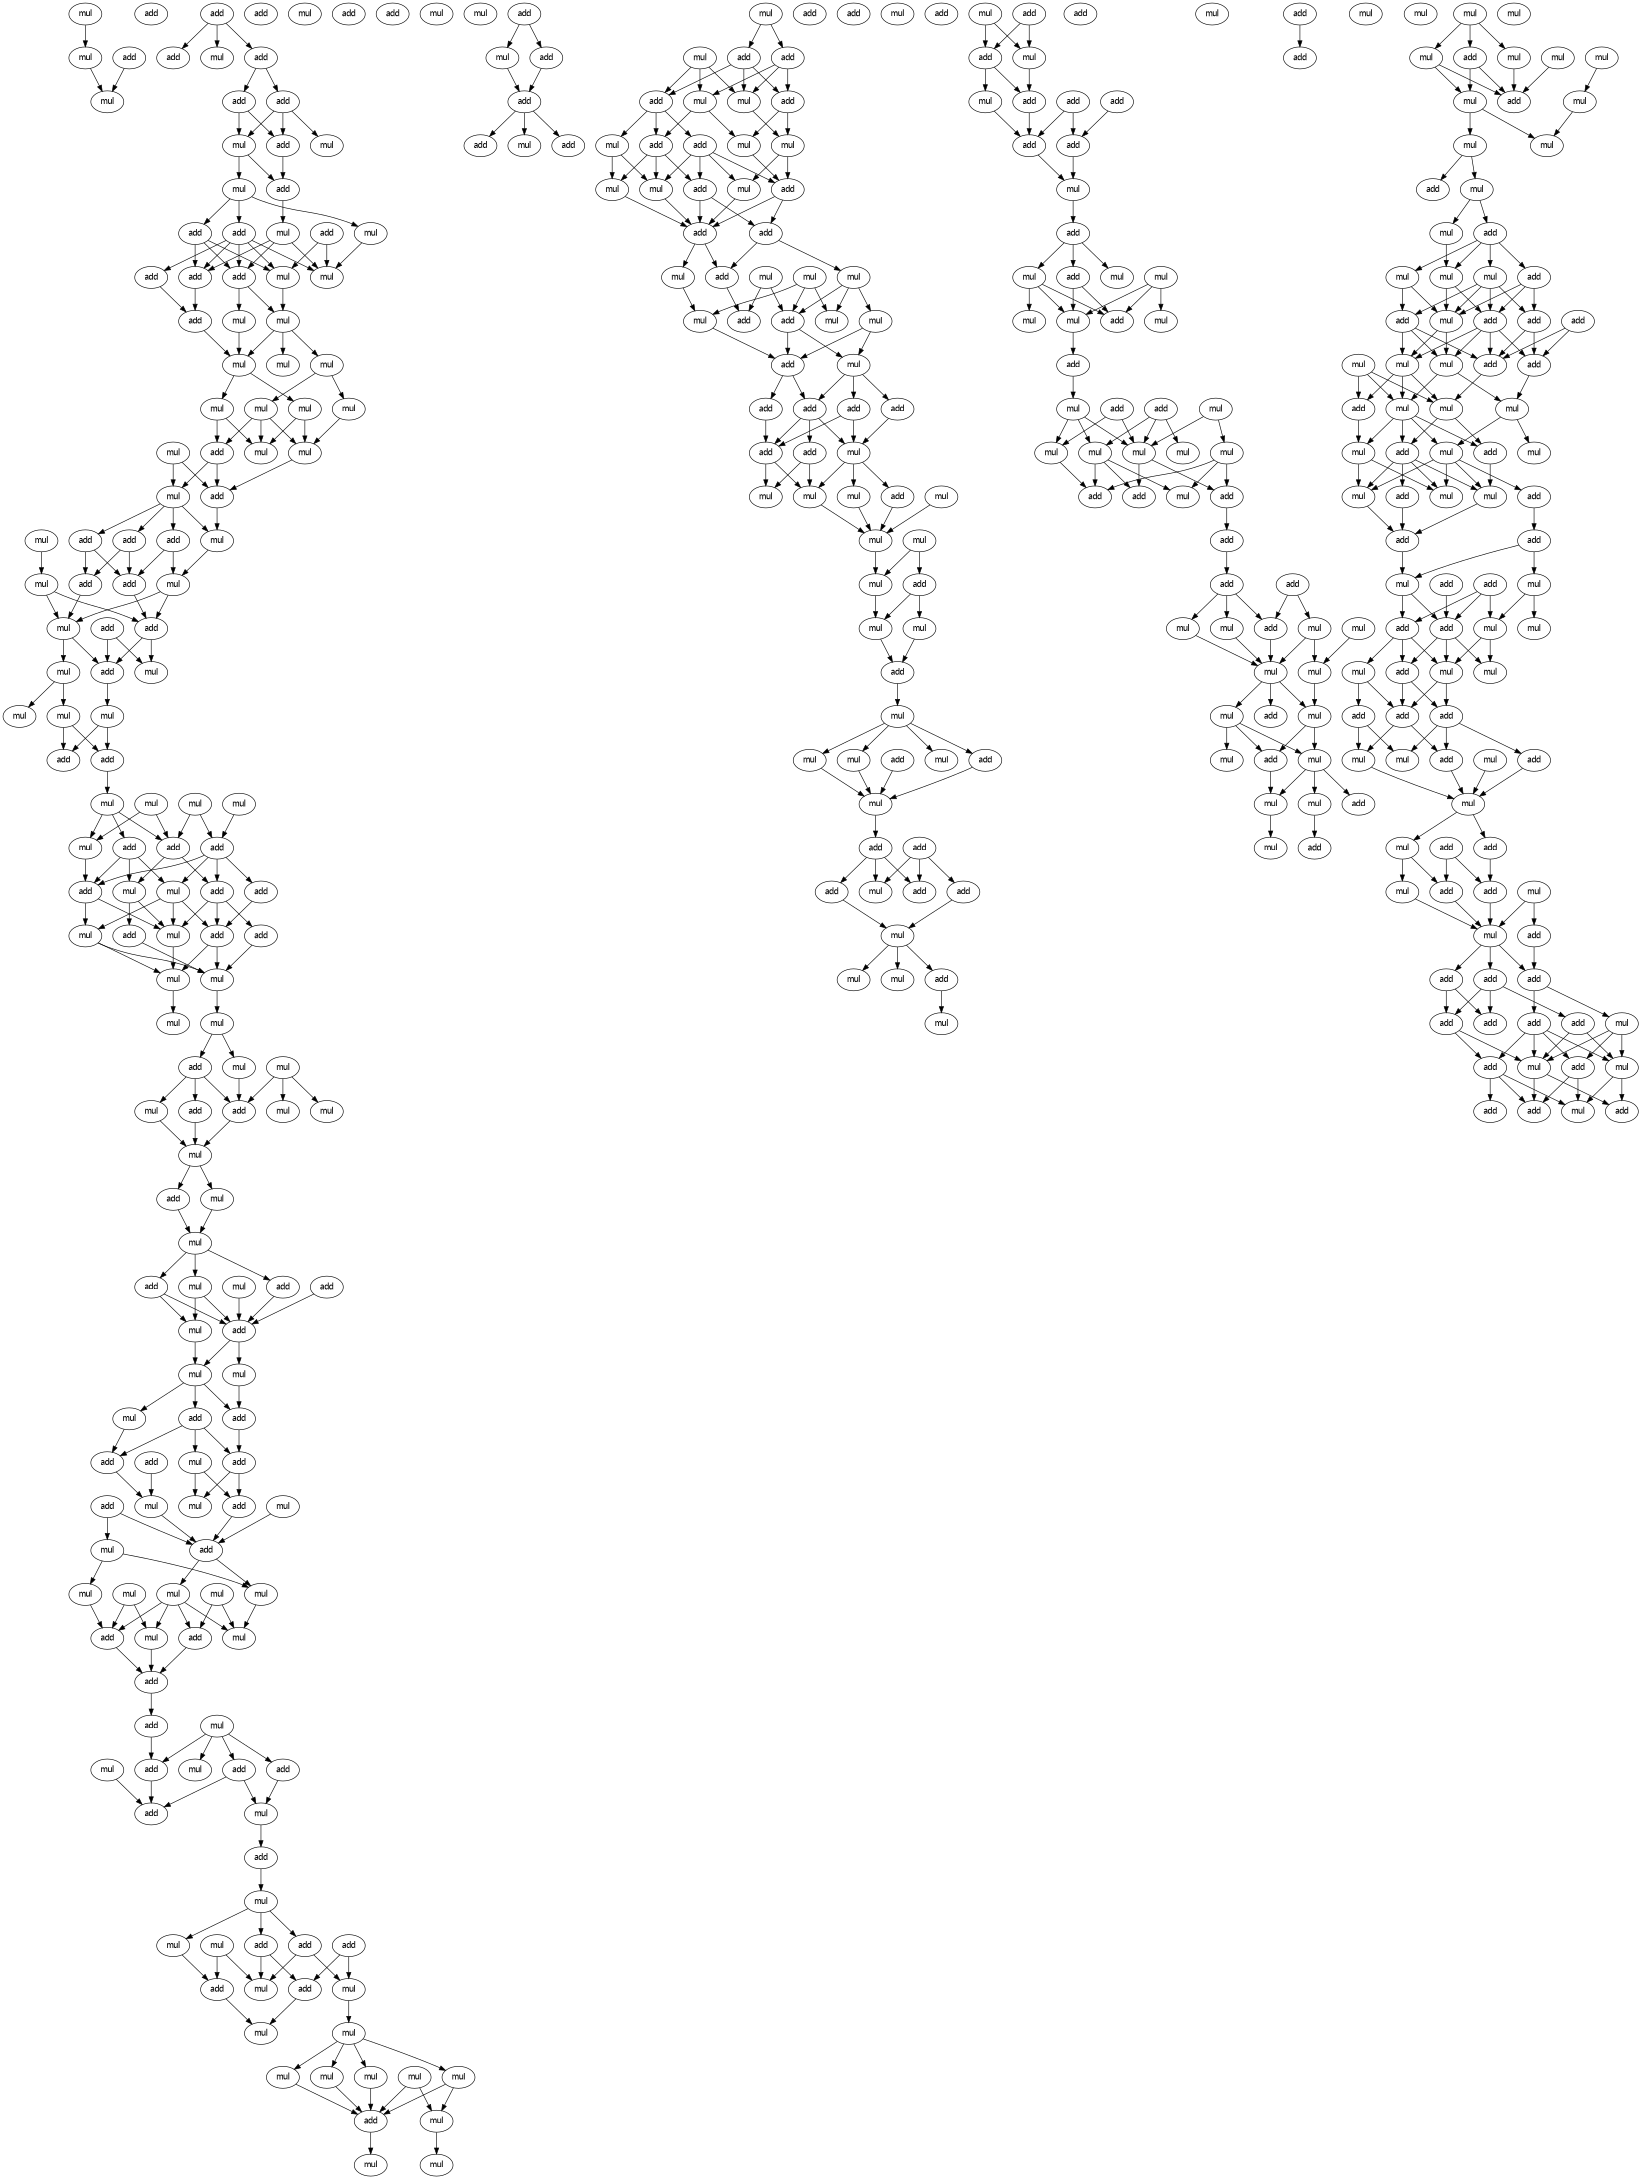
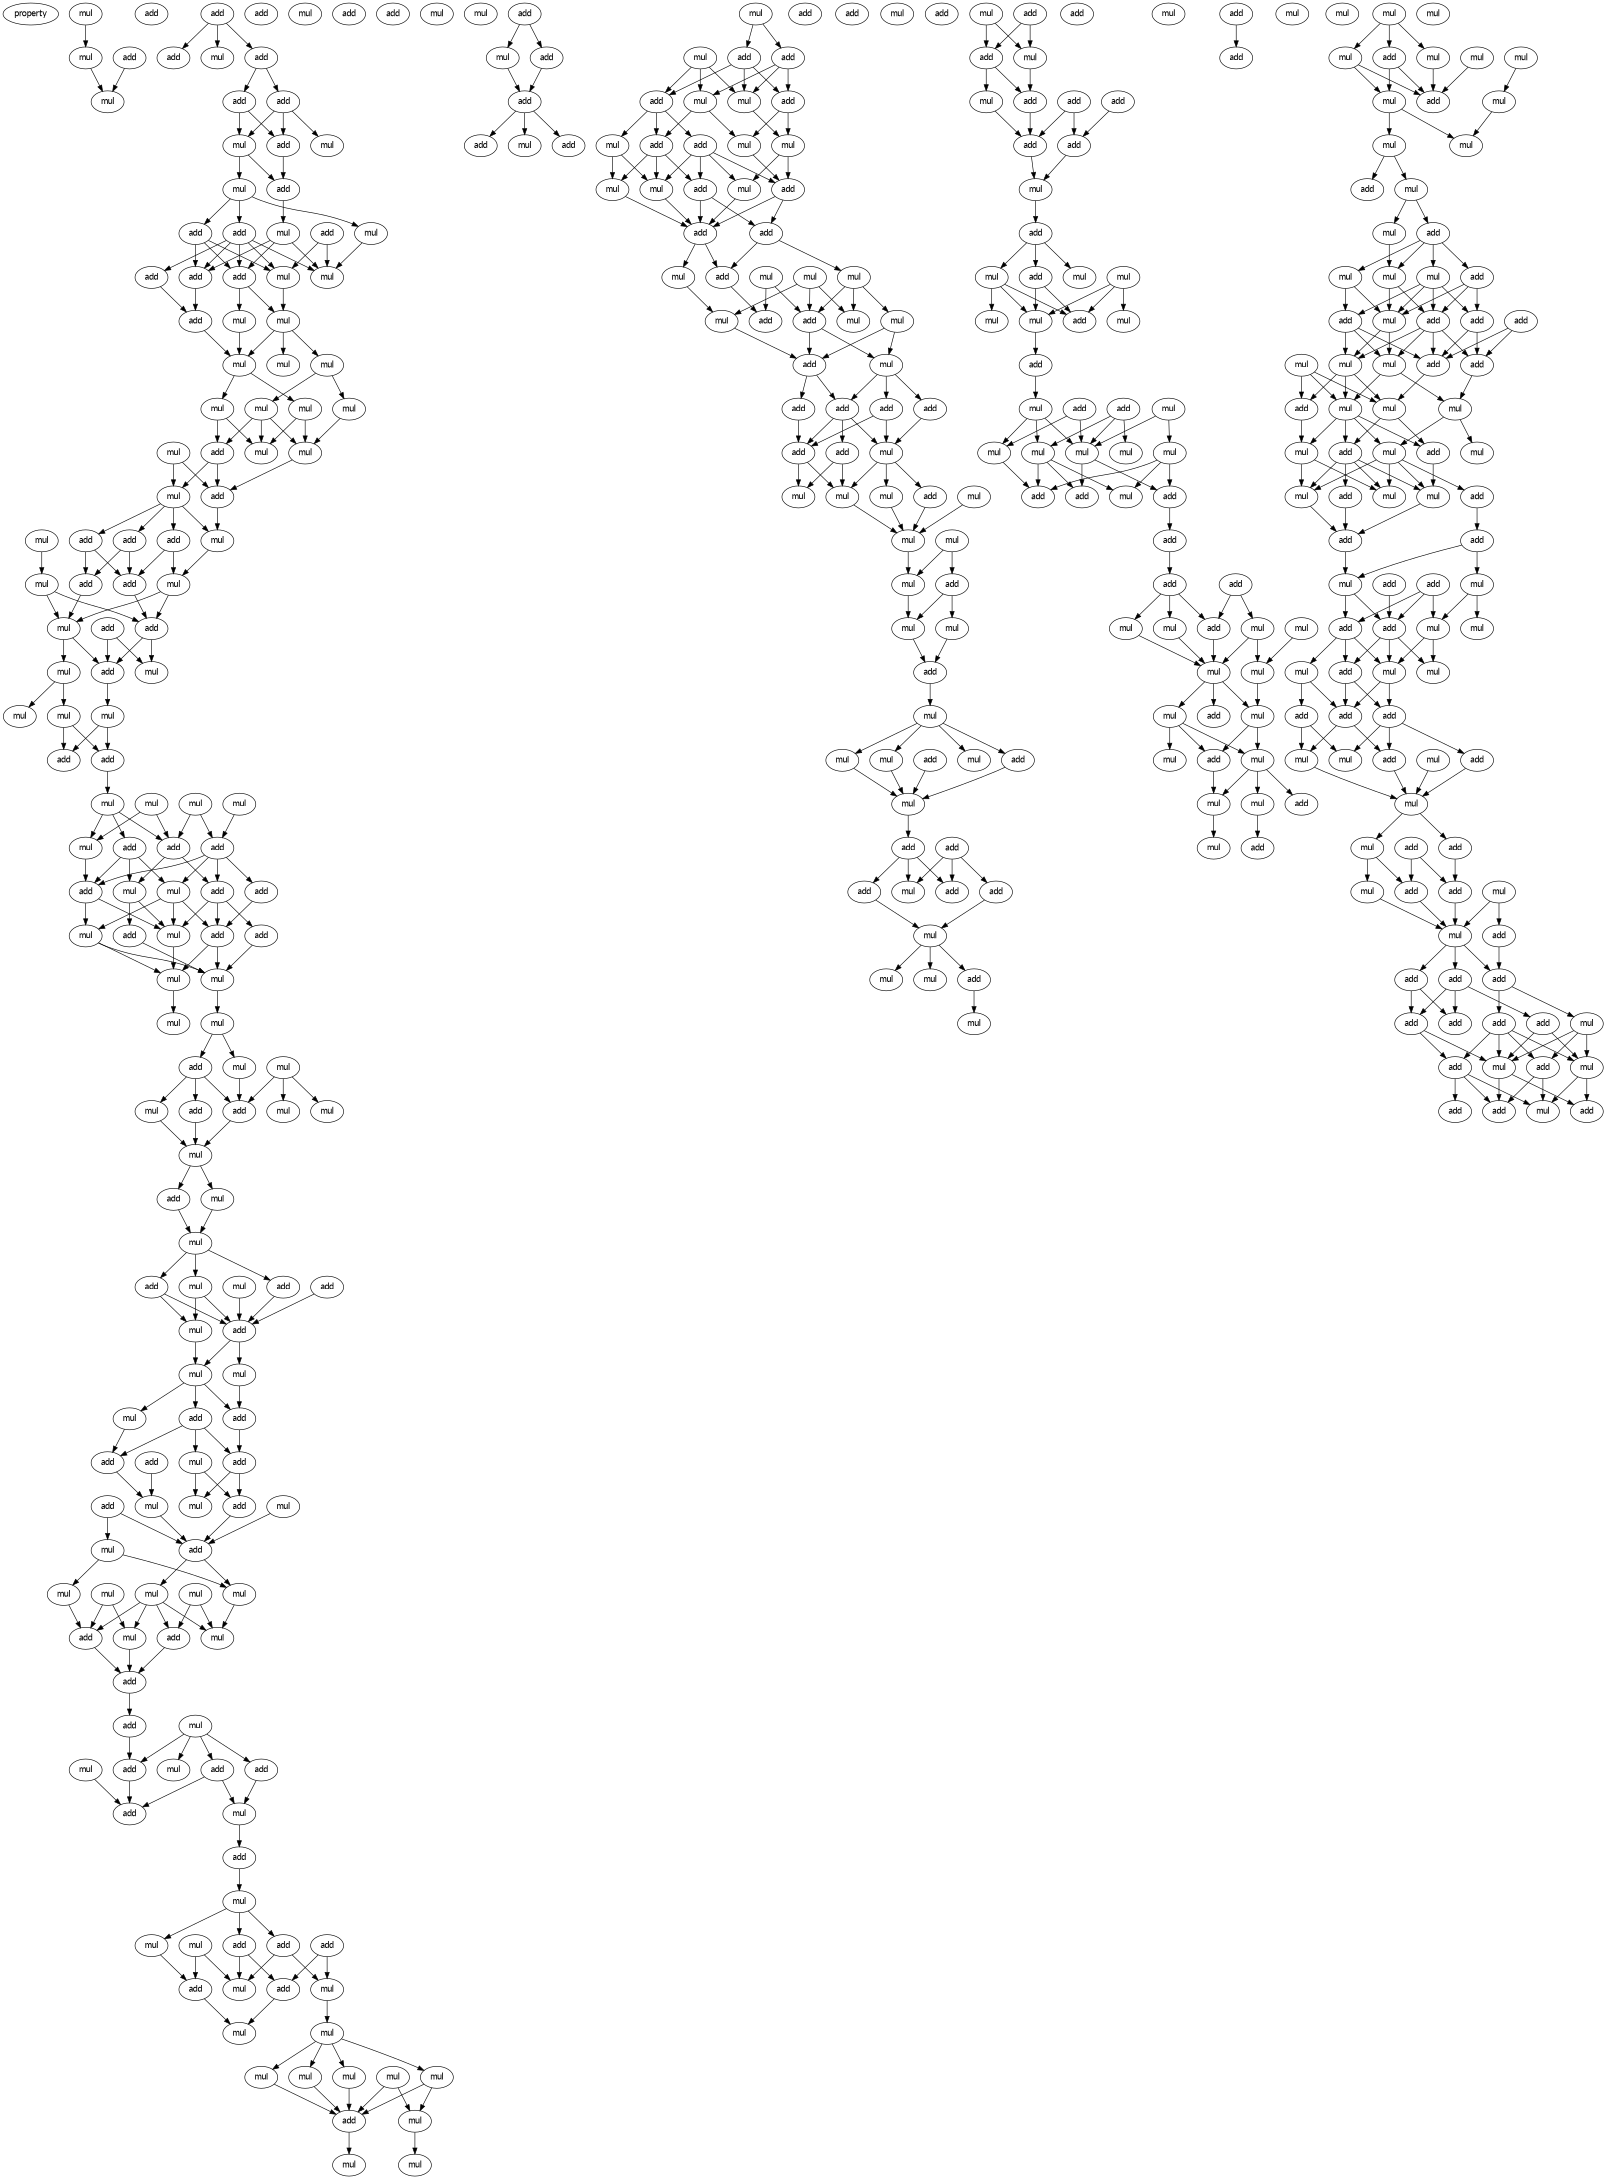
node "property": added
